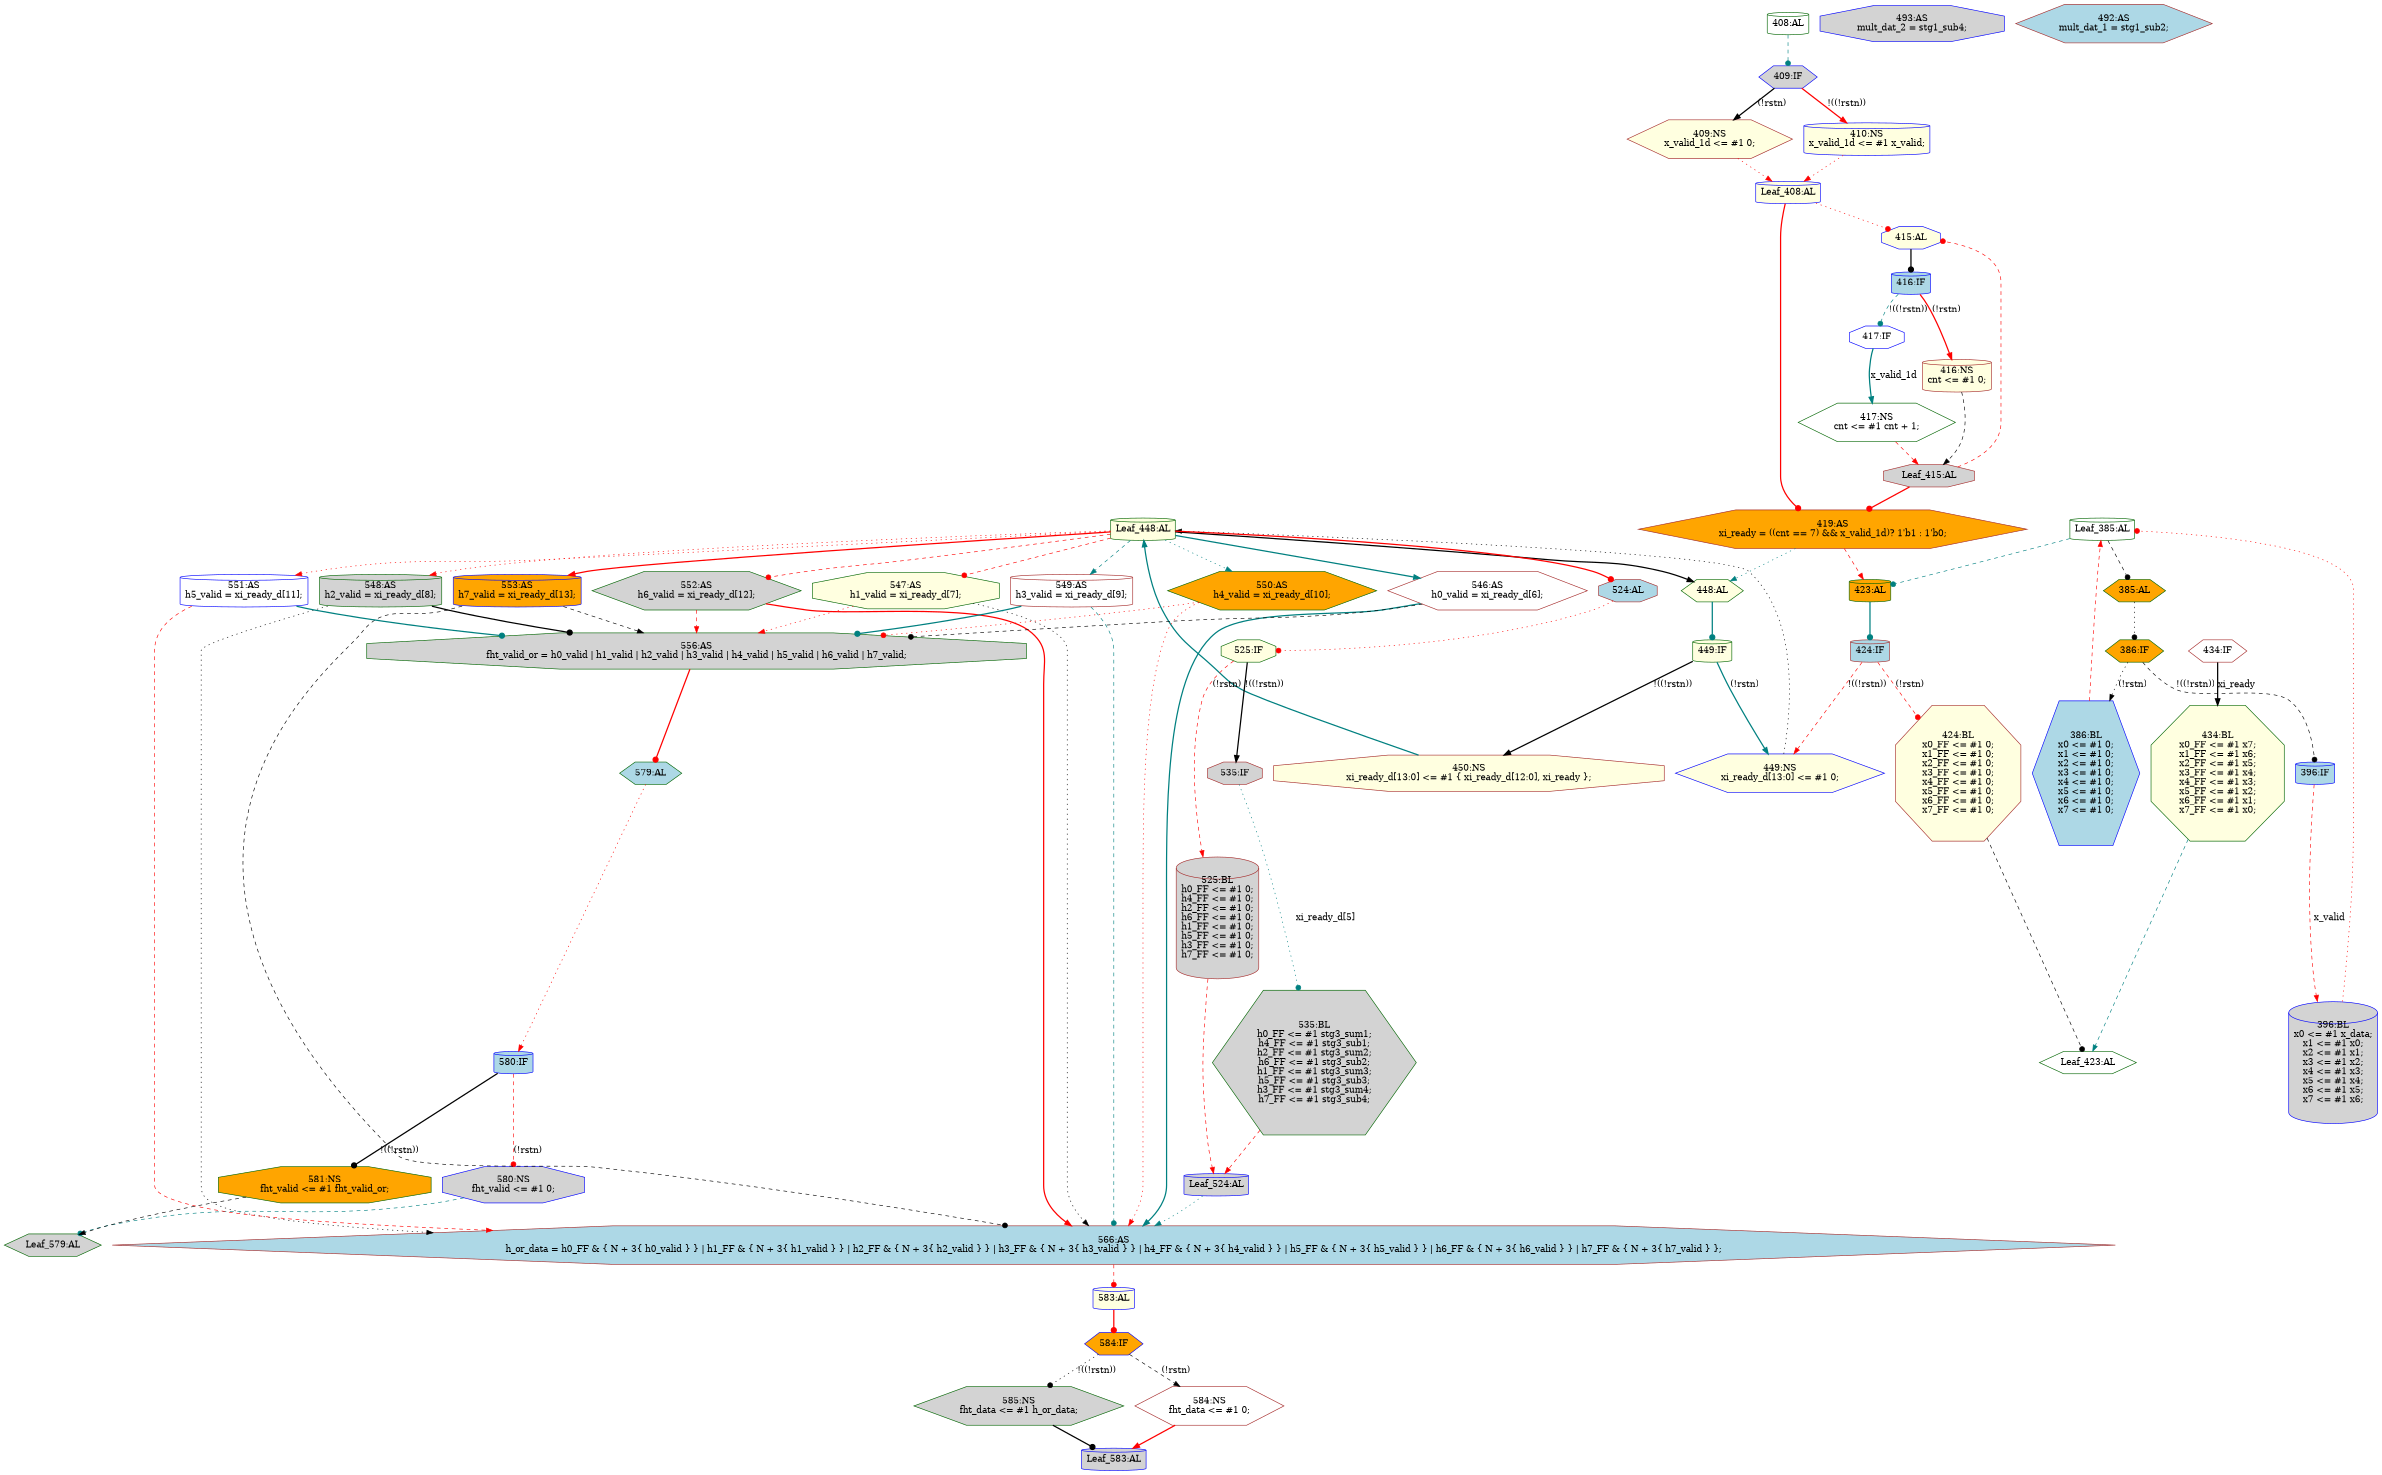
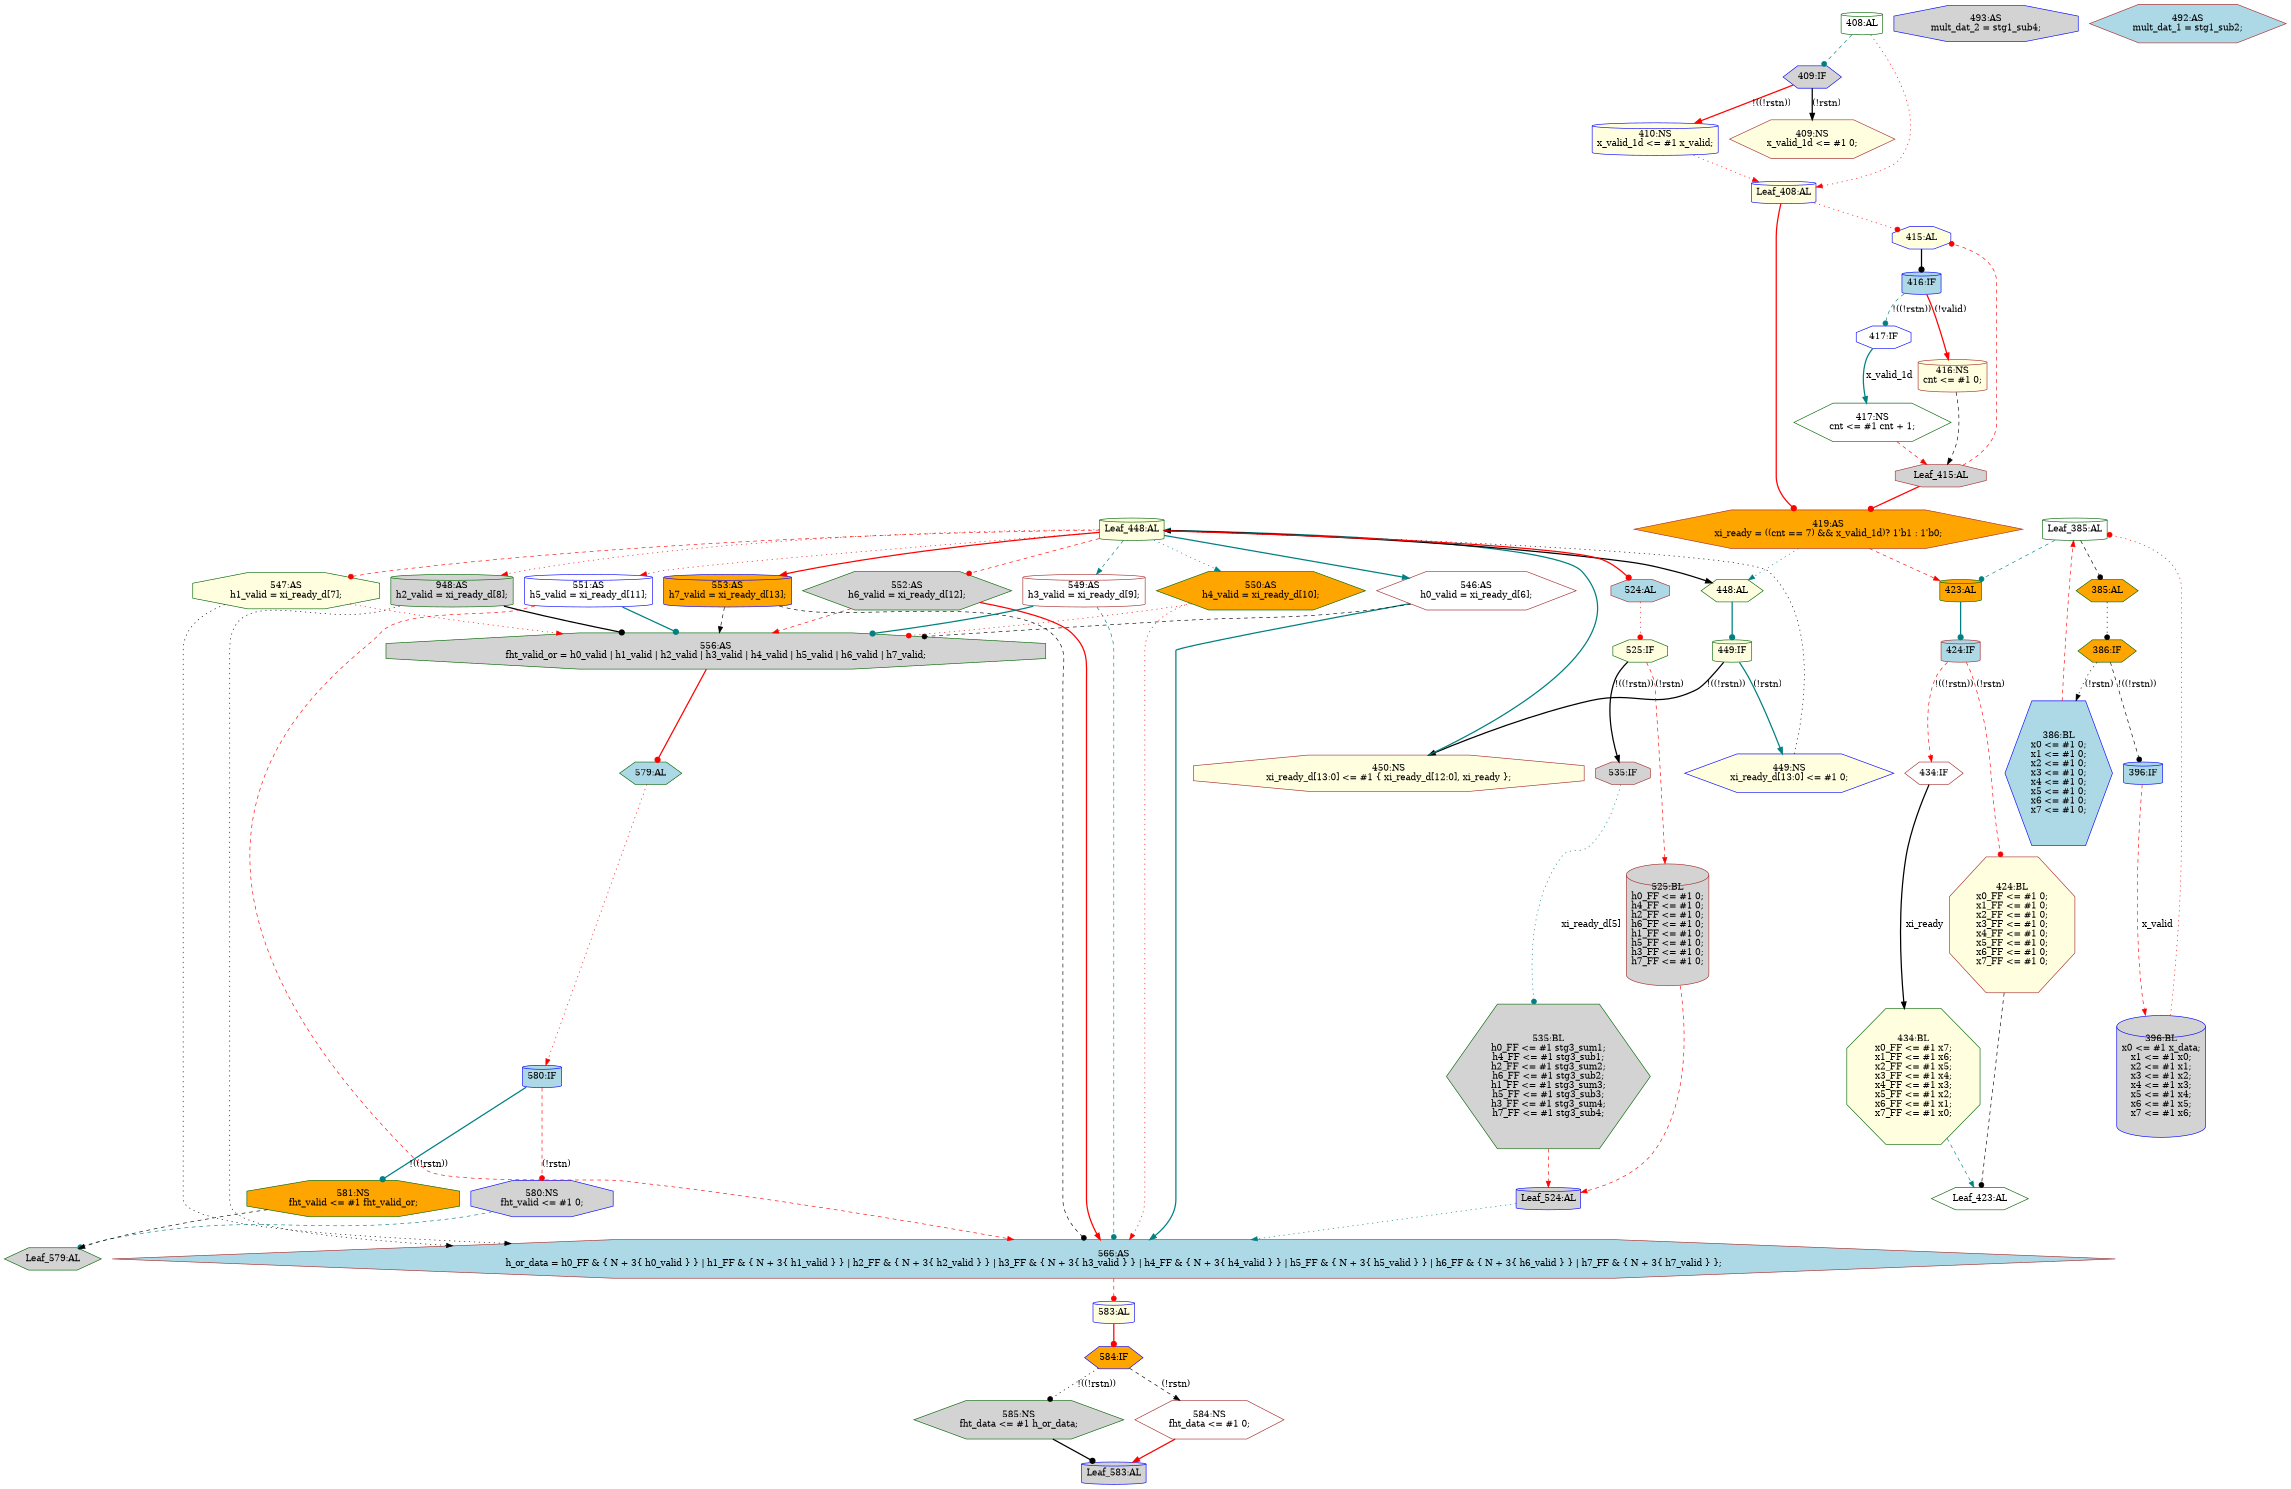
edge "409:NS x_valid_1d <= #1 0;" -> "Leaf_408:AL": now "408:AL" -> "Leaf_408:AL"
edge "416:IF" -> "416:NS cnt <= #1 0;": label "(!rstn)" -> "(!valid)"
node "548:AS h2_valid = xi_ready_d[8];": label "548:AS h2_valid = xi_ready_d[8];" -> "948:AS h2_valid = xi_ready_d[8];"
edge "424:IF" -> "449:NS xi_ready_d[13:0] <= #1 0;": now "424:IF" -> "434:IF"
edge "580:IF" -> "581:NS fht_valid <= #1 fht_valid_or;": color black -> teal
